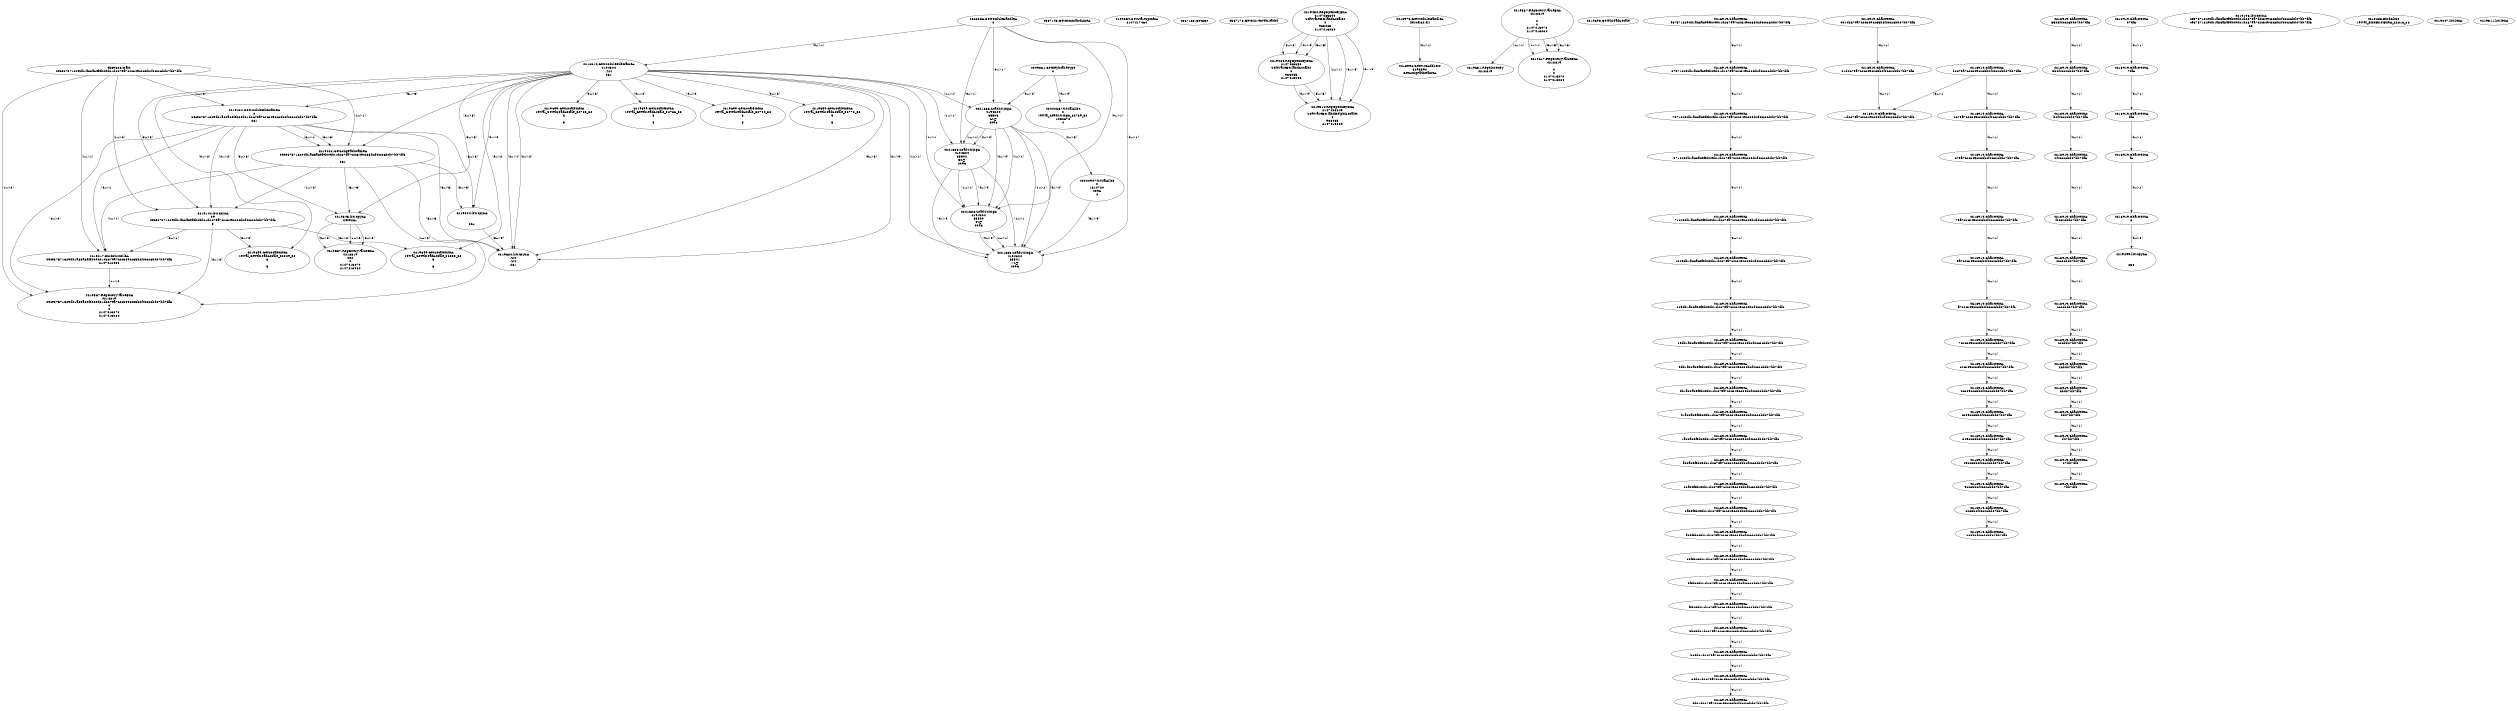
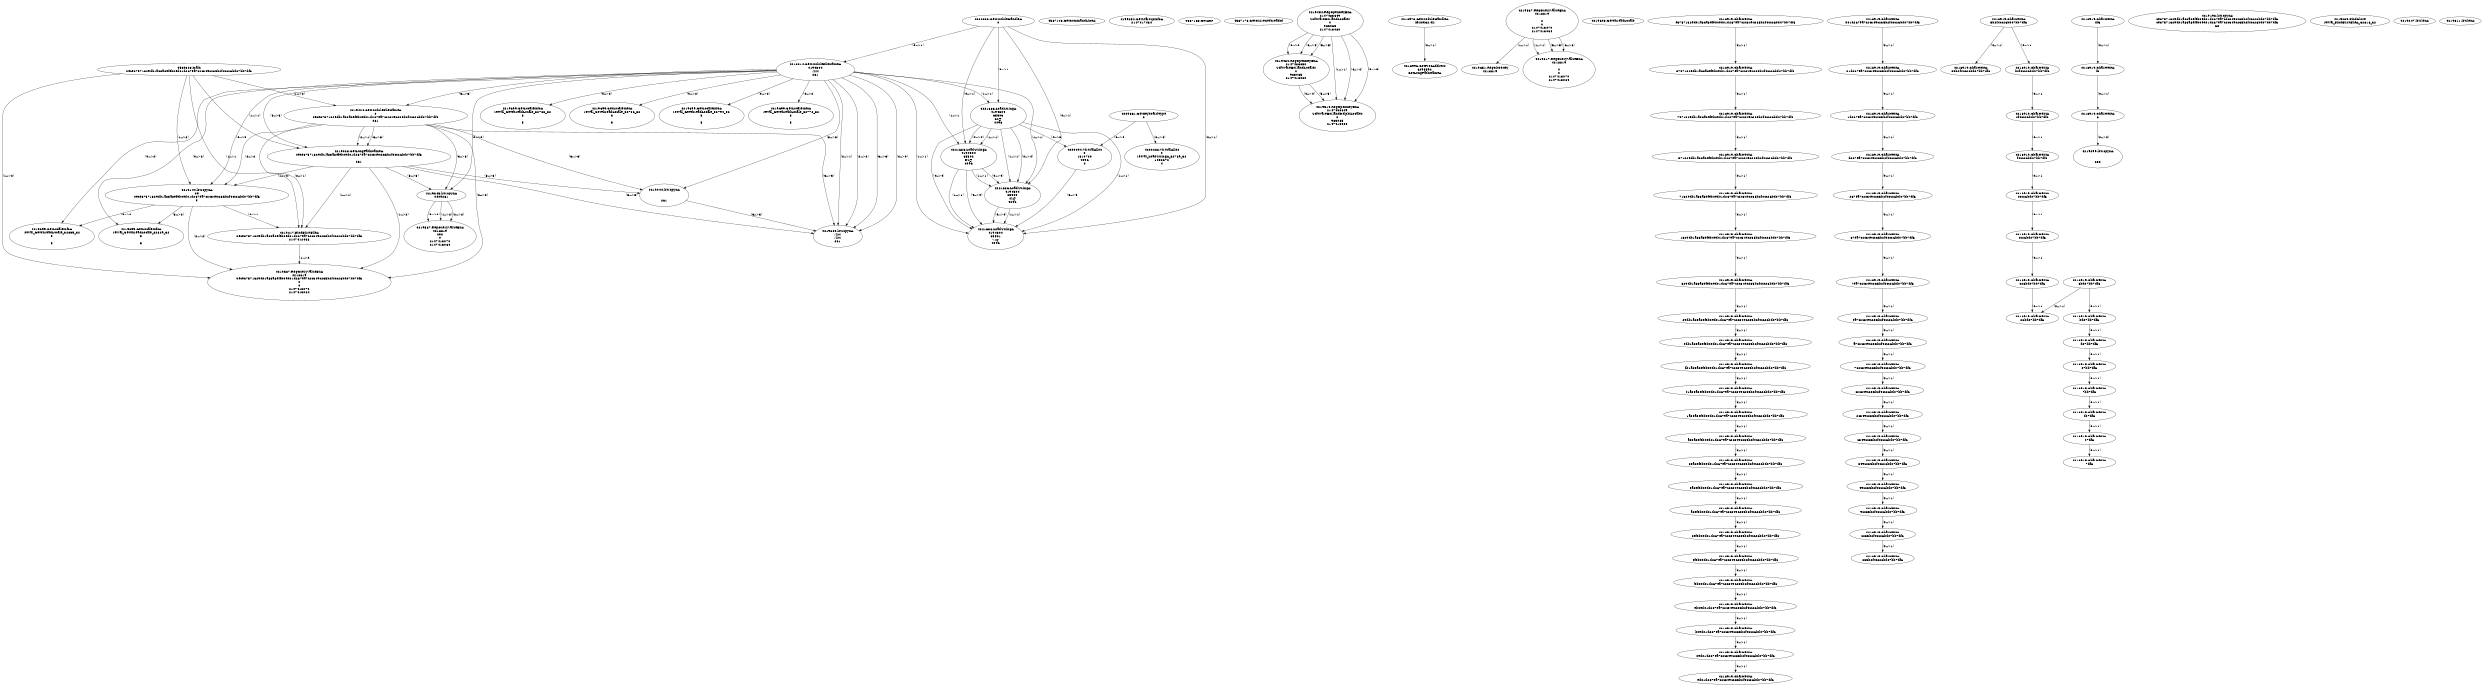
edge "4218919.CharNextA 35b2f4cc26bd07bb7df6" -> "4218919.CharNextA 5b2f4cc26bd07bb7df6": reversed
edge "4209861.GetKeyboardType 0" -> "4221686.LoadStringA 4194304 65503 Lz@ 4096": now "4209861.GetKeyboardType 0" -> "4200094.VirtualAlloc 0 1310720 4096 4"
edge "4218919.CharNextA 7df6" -> "4218919.CharNextA df6": removed, label "(0-->1)"
edge "4218919.CharNextA d267ea7c2c349c235b2f4cc26bd07bb7df6" -> "4218919.CharNextA 1d267ea7c2c349c235b2f4cc26bd07bb7df6": reversed
edge "4218919.CharNextA 26bd07bb7df6" -> "4218919.CharNextA 6bd07bb7df6": reversed
node "4218919.CharNextA bb7df6": added
